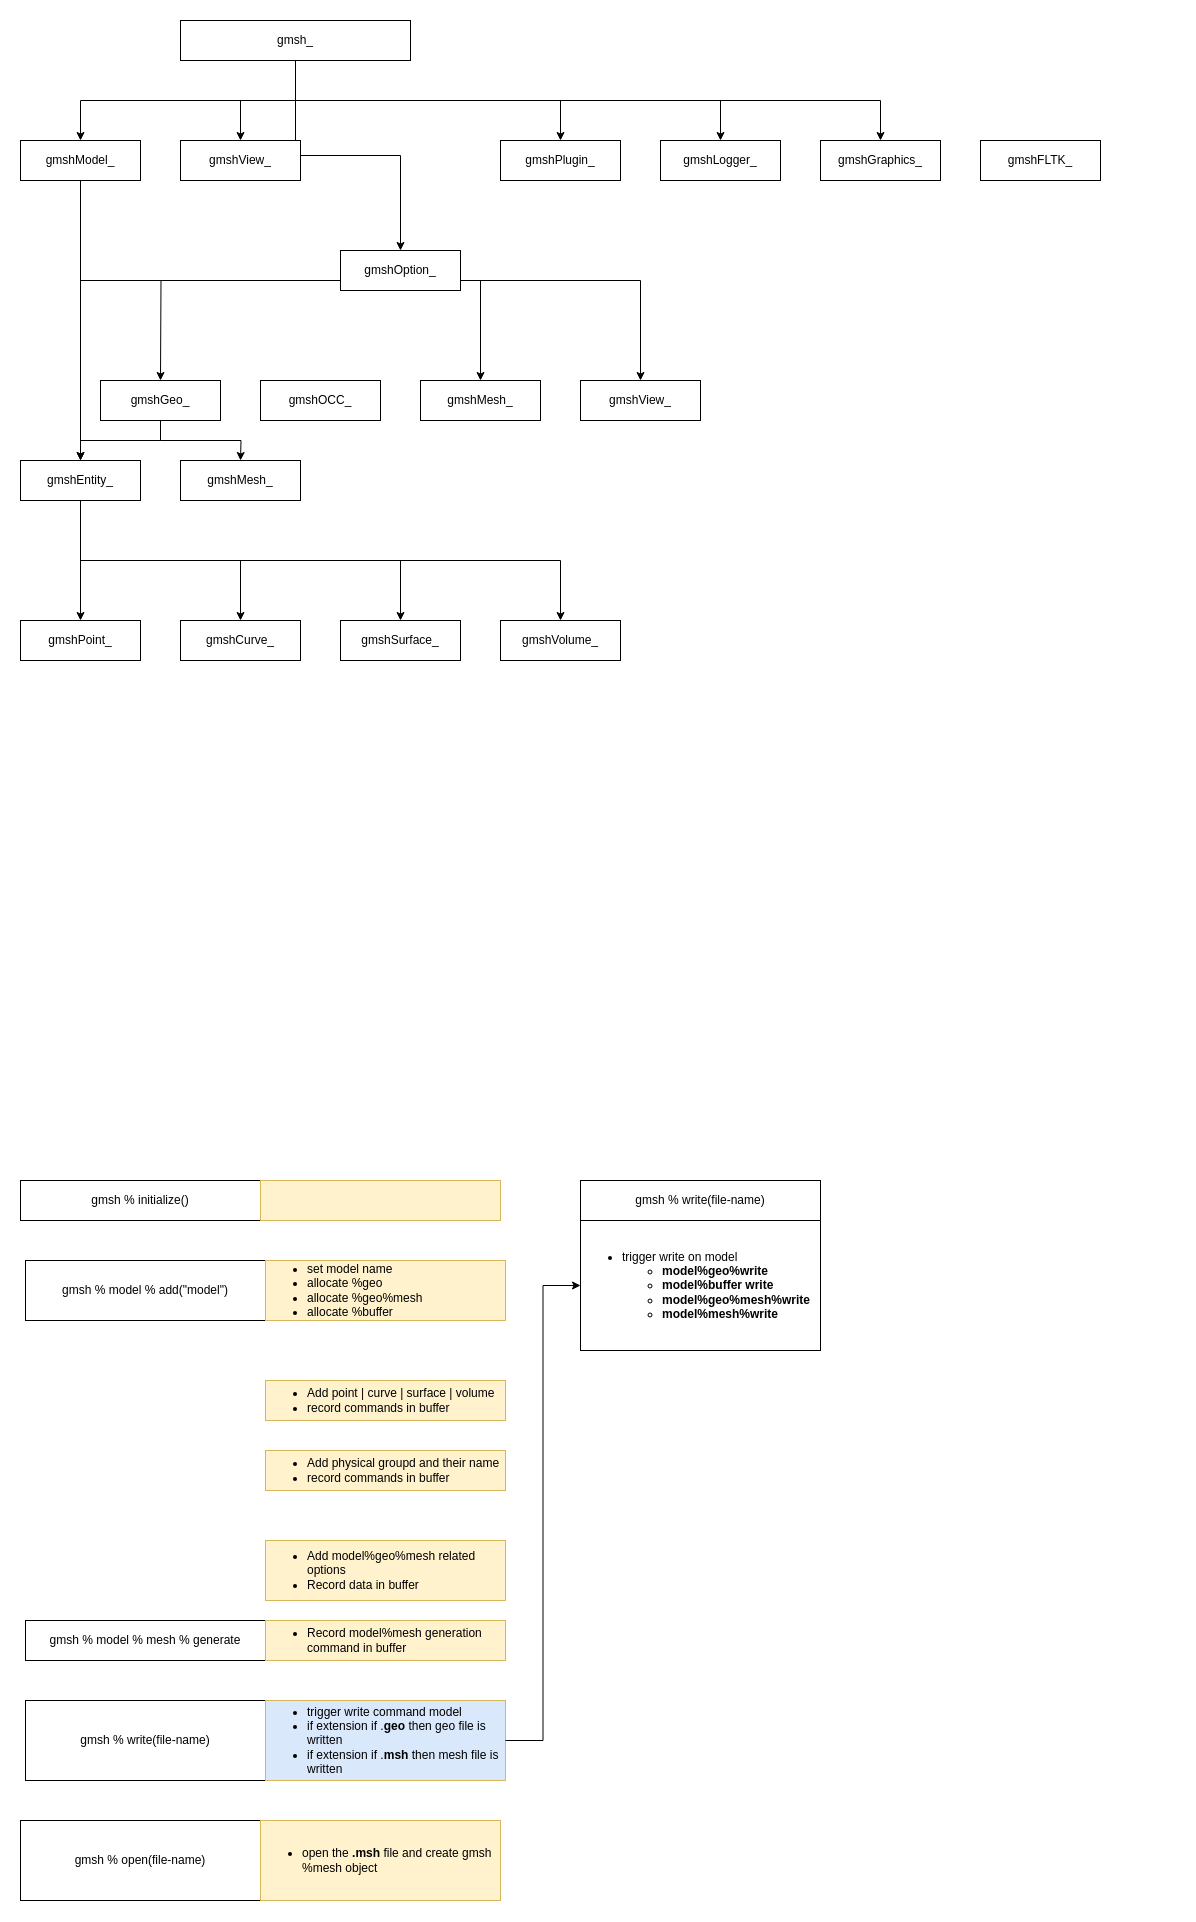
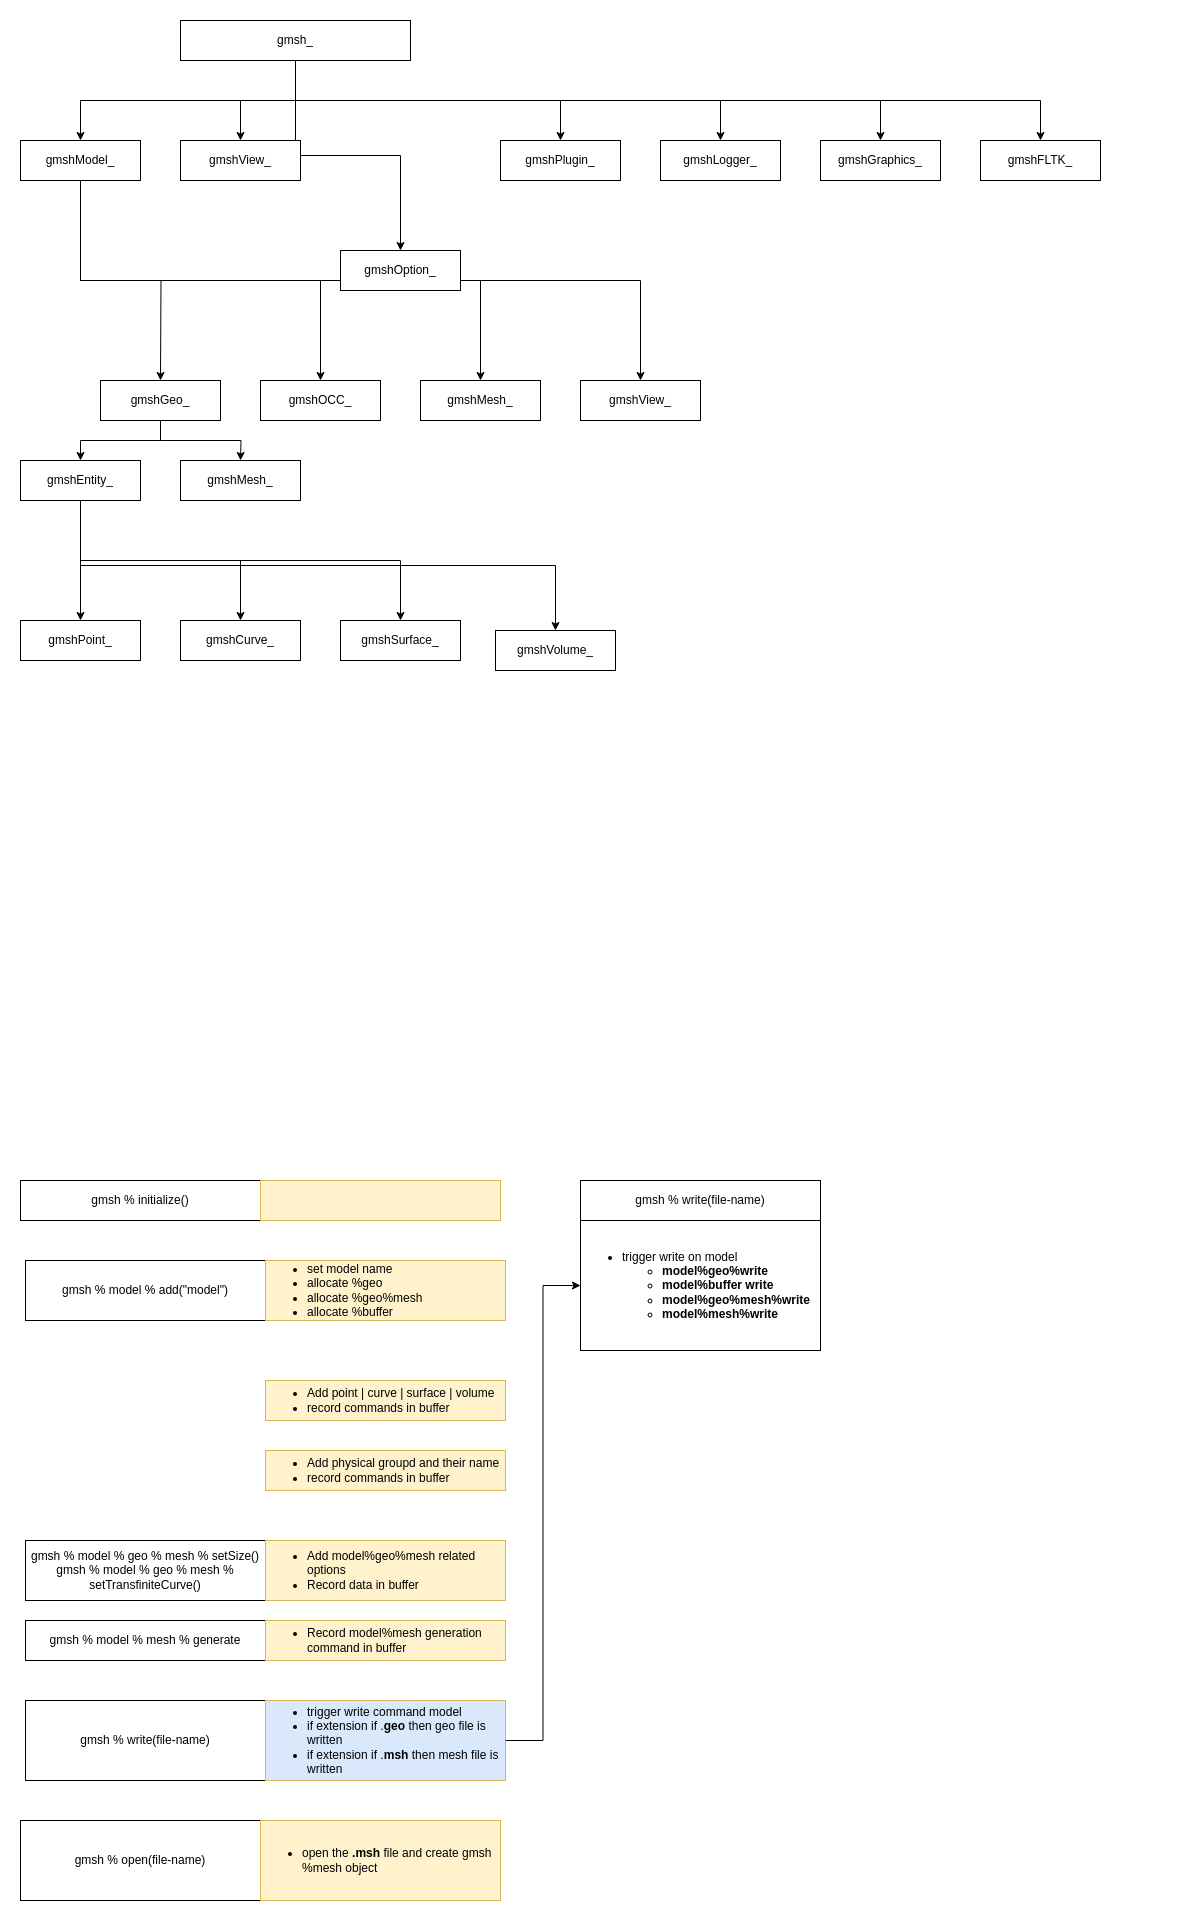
edge "gmsh_" -> "gmshFLTK_": added
edge "gmshModel_" -> "gmshEntity_": now "gmshModel_" -> "gmshOCC_"
node "gmshVolume_": moved (561, 641) -> (556, 651)
node "gmsh % model % geo % mesh % setSize() gmsh % model % geo % mesh % setTransfiniteCurve()": added
